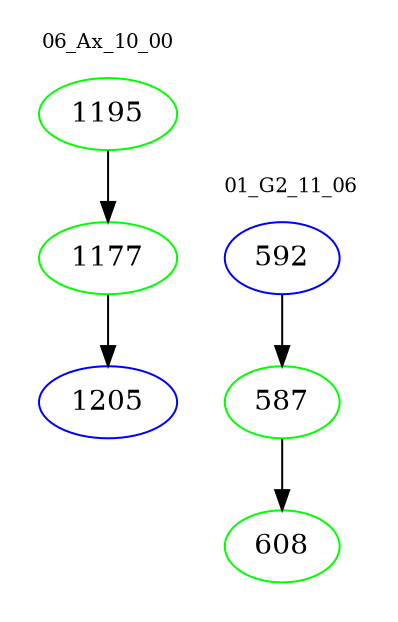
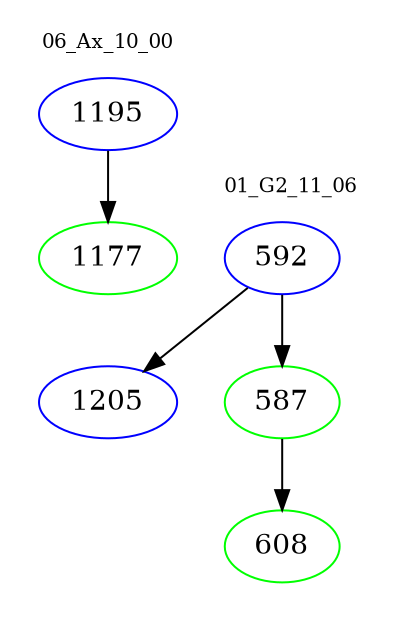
node "1195": color green -> blue
edge "1177" -> "1205": now "592" -> "1205"
